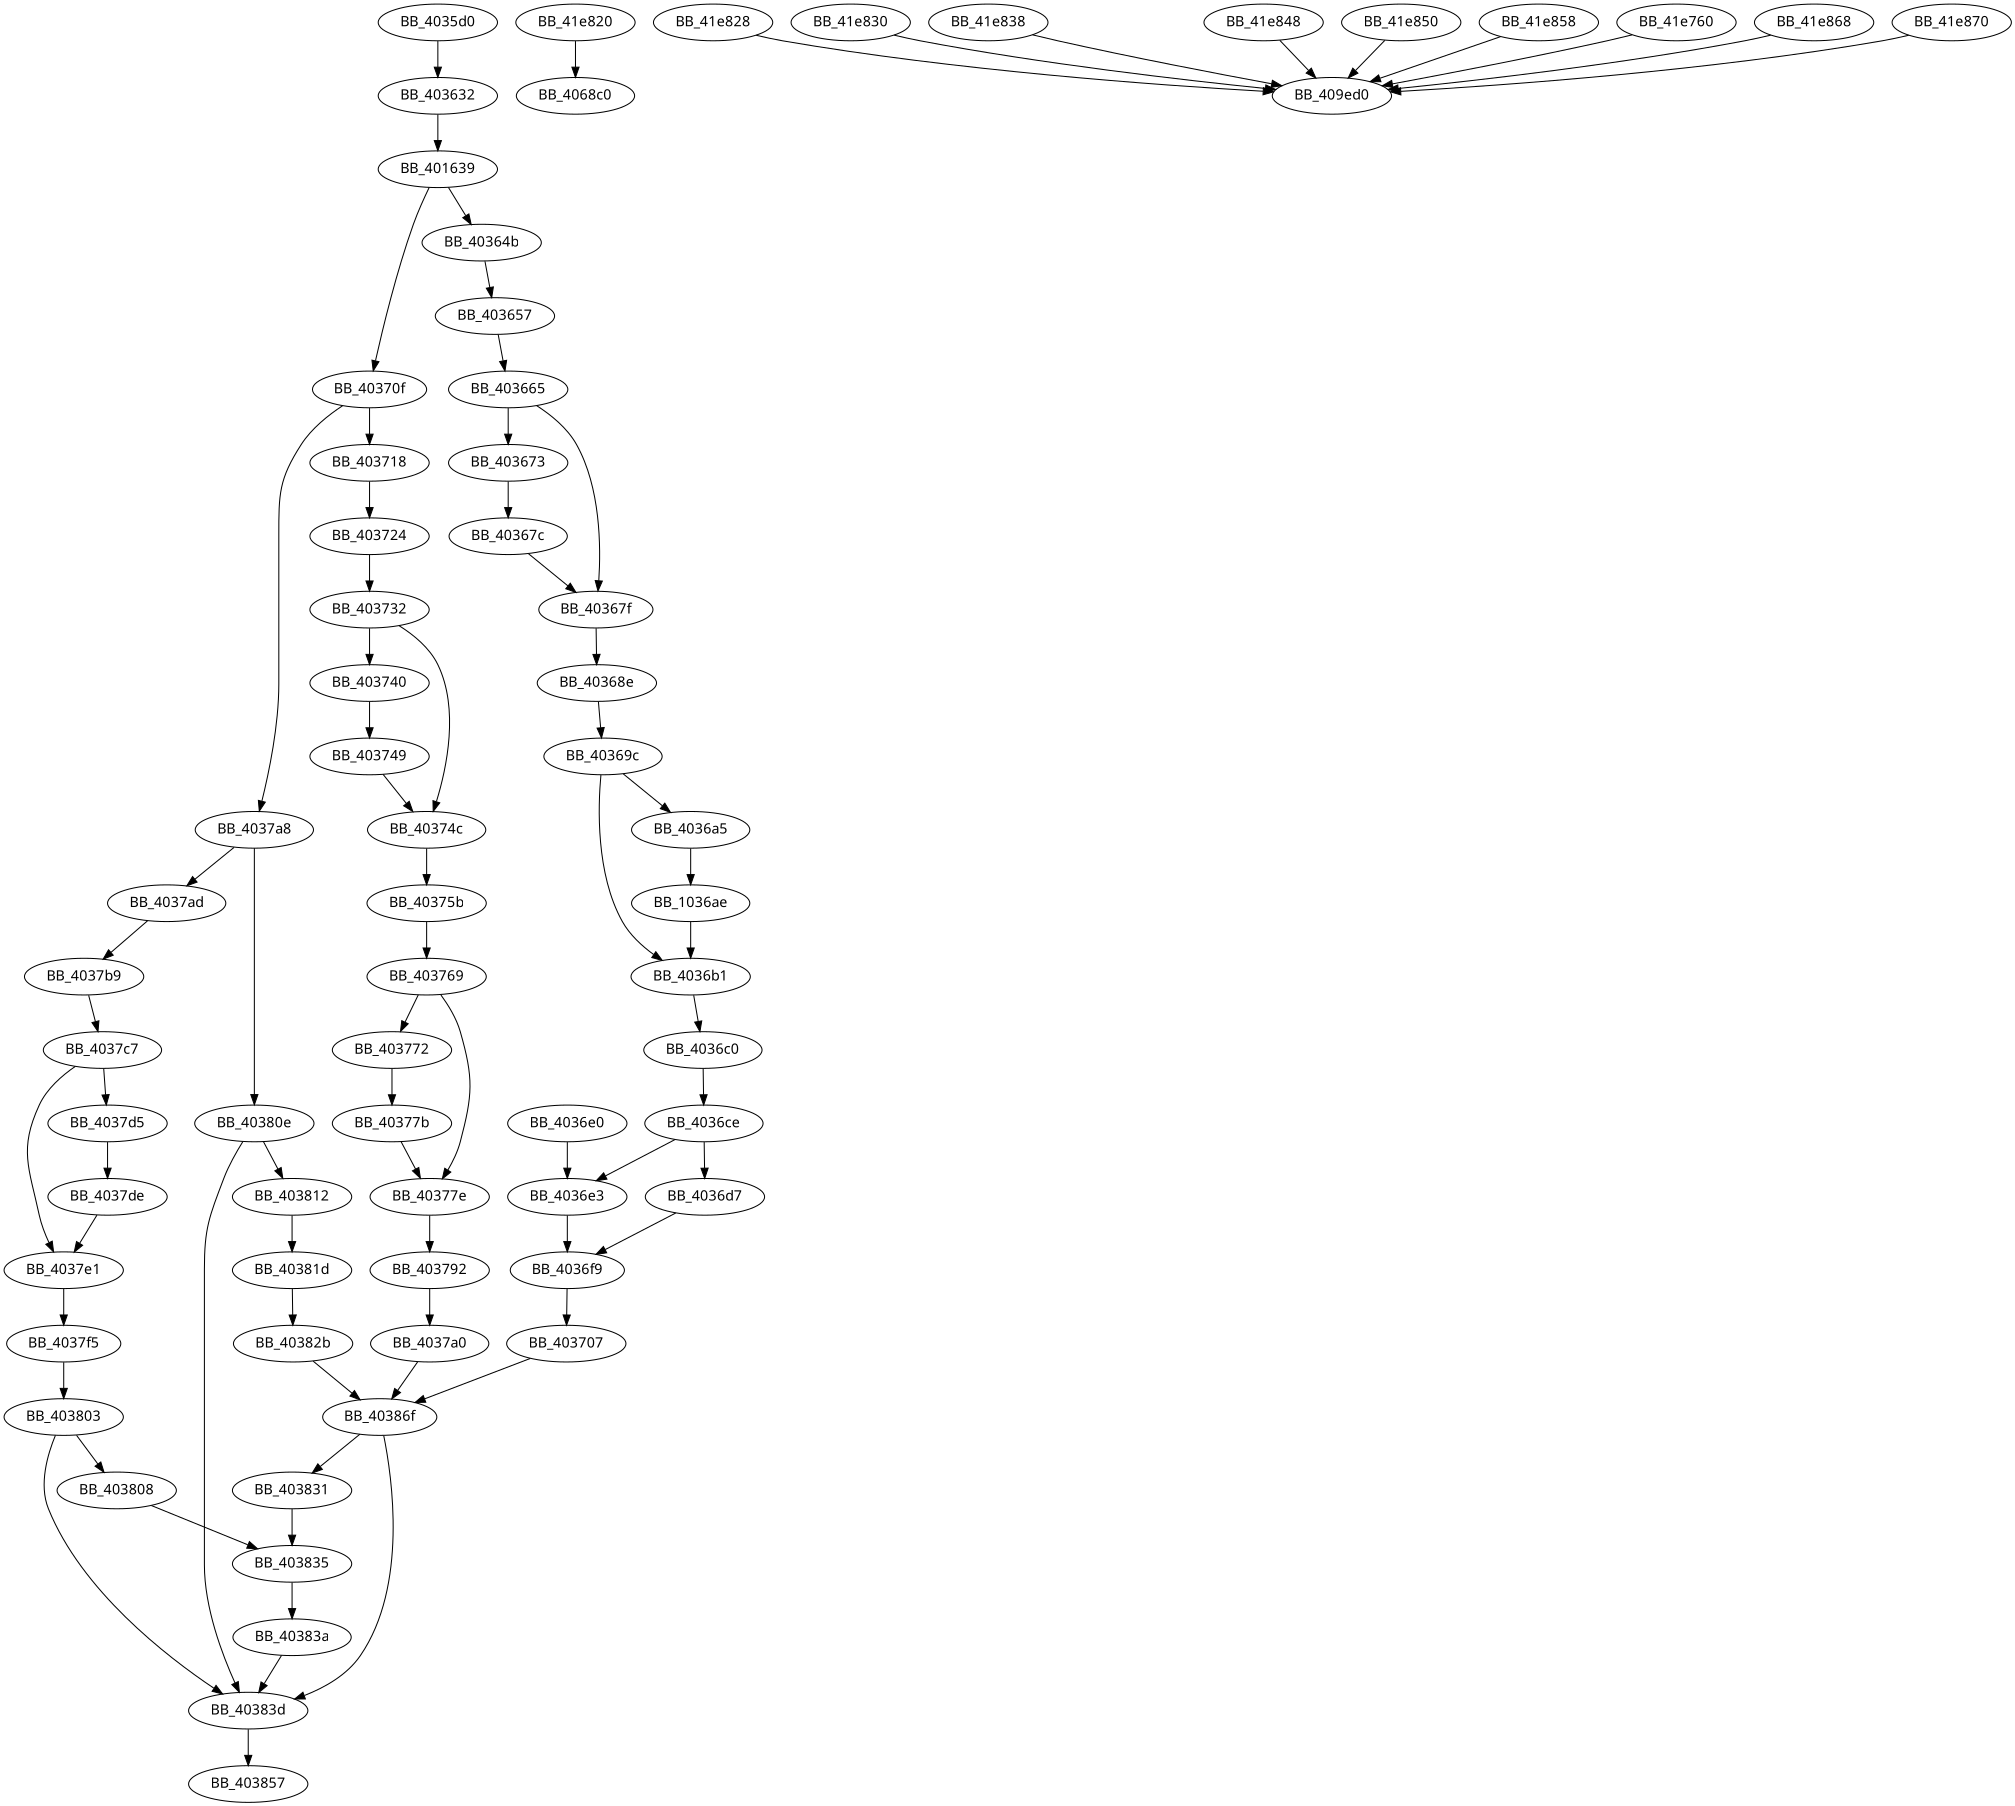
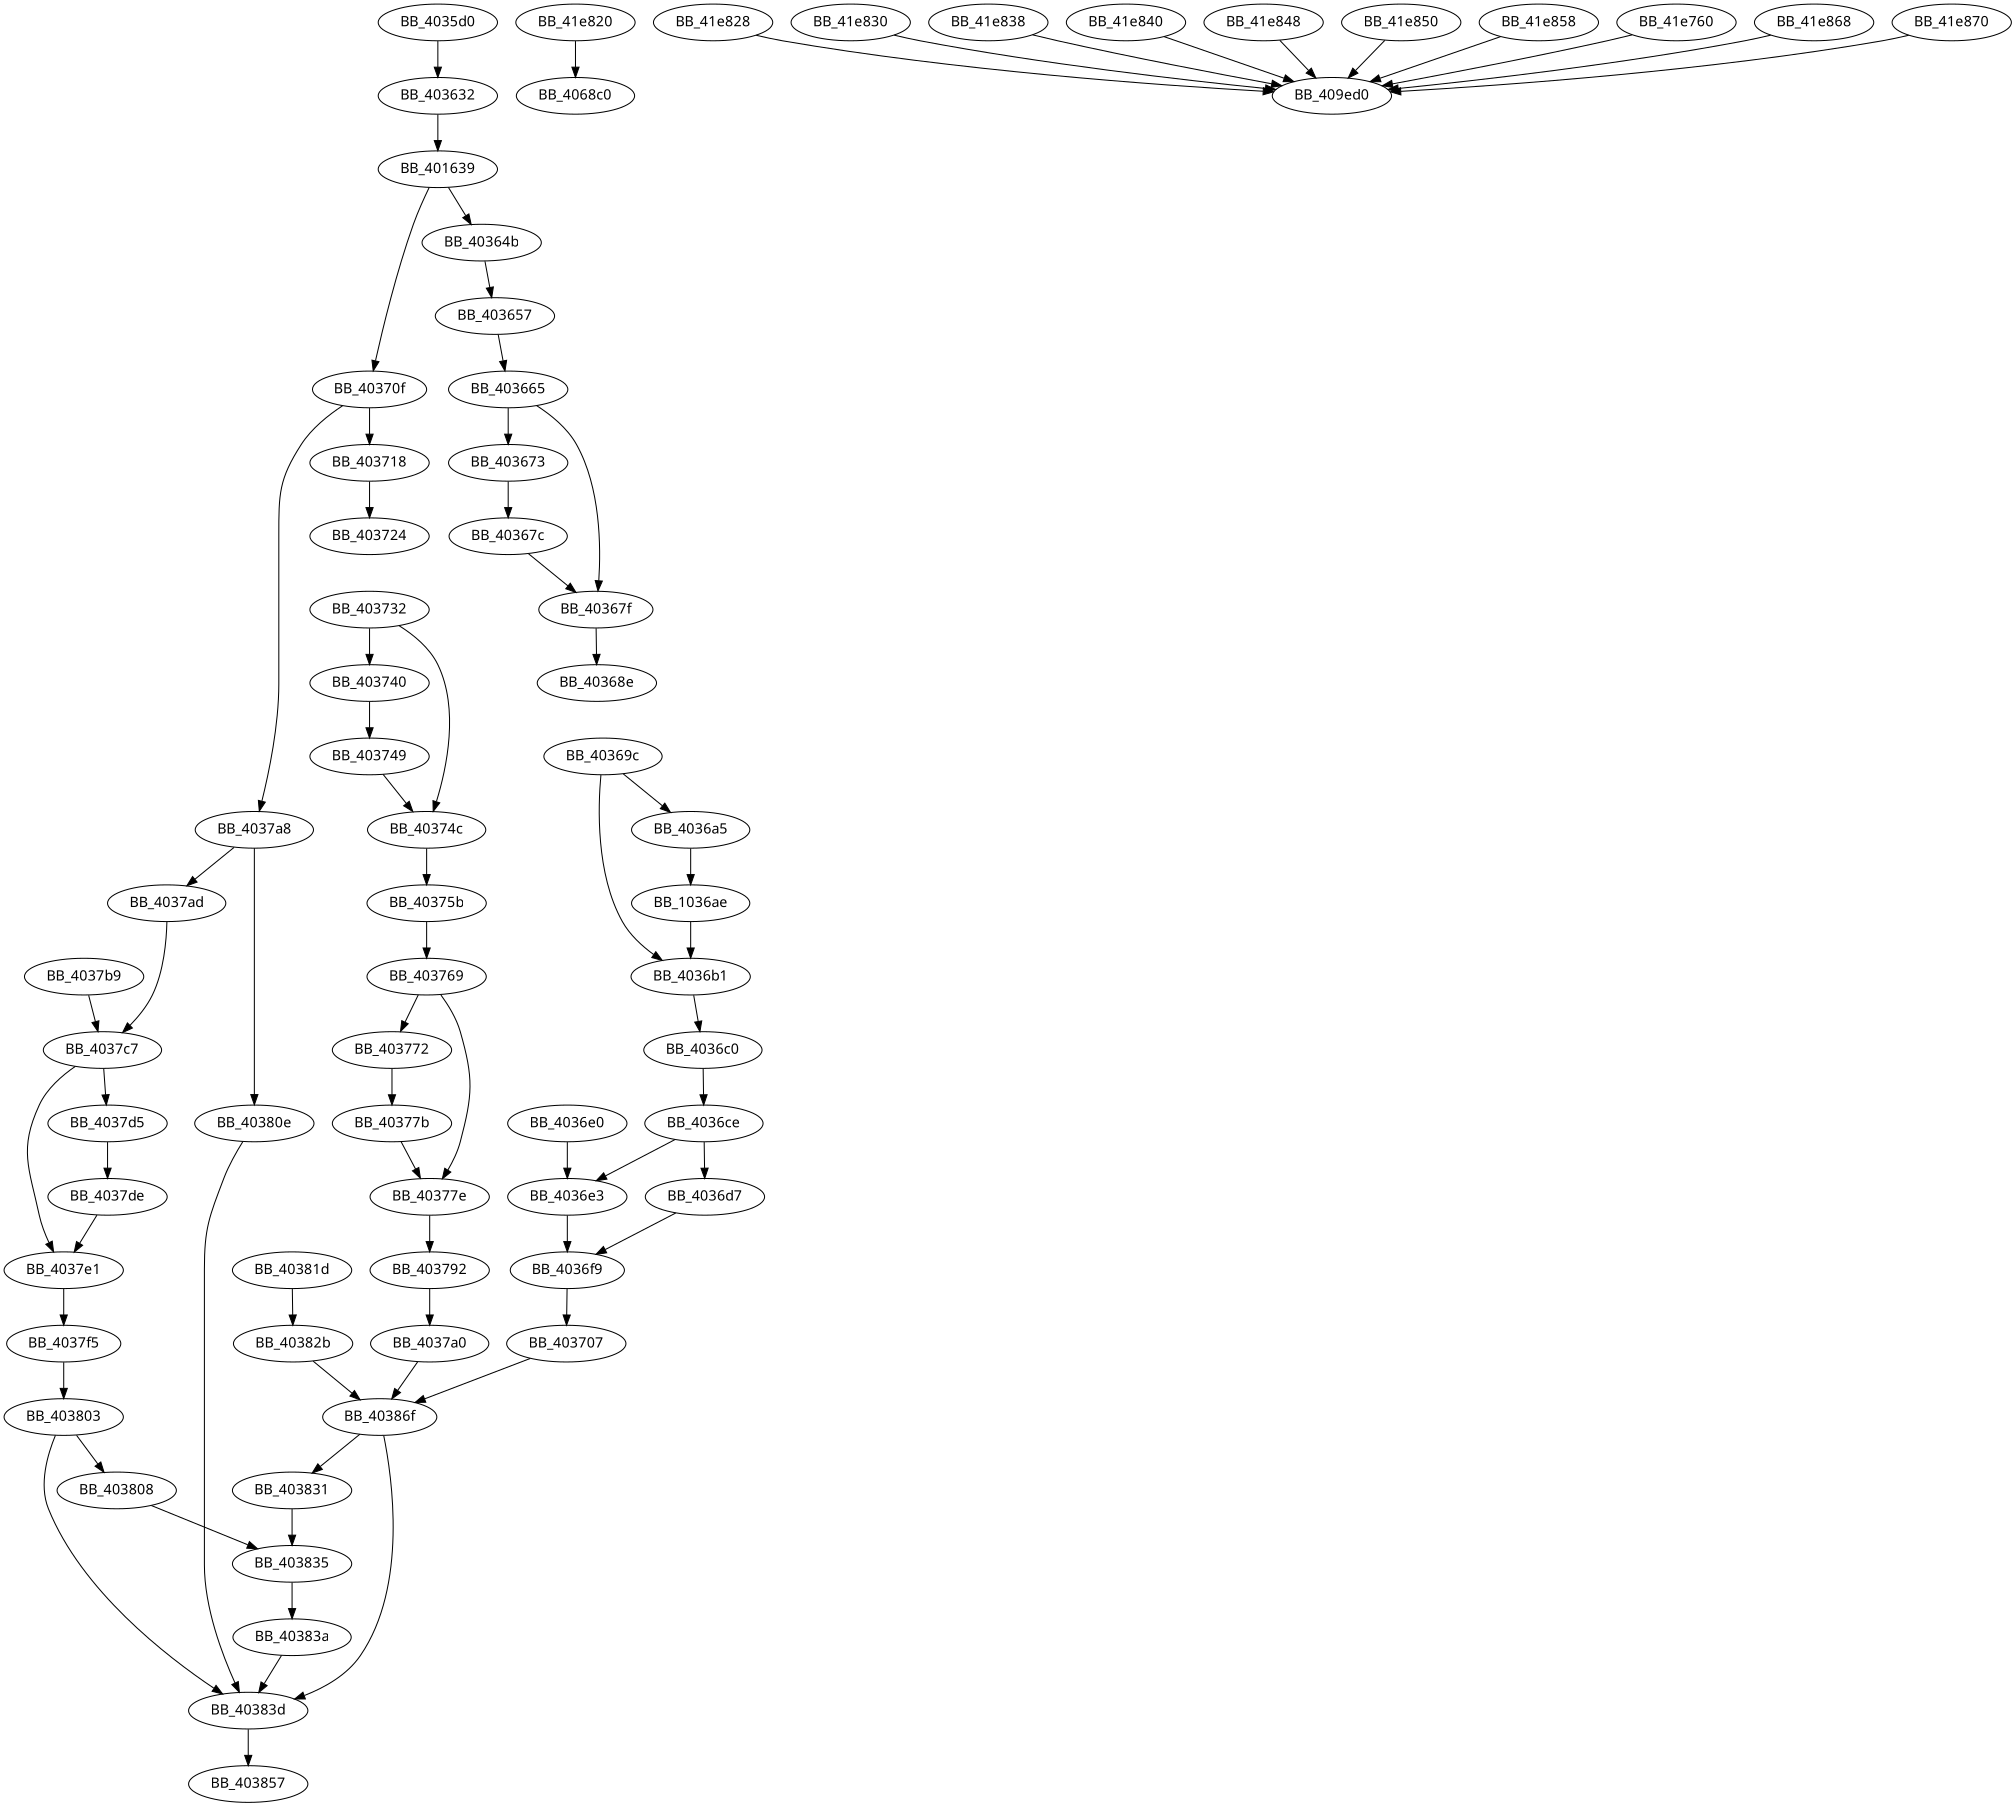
node "BB_41e840": added
edge "BB_403724" -> "BB_403732": removed
edge "BB_40368e" -> "BB_40369c": removed
edge "BB_4037ad" -> "BB_4037b9": now "BB_4037ad" -> "BB_4037c7"
node "BB_403812": removed
